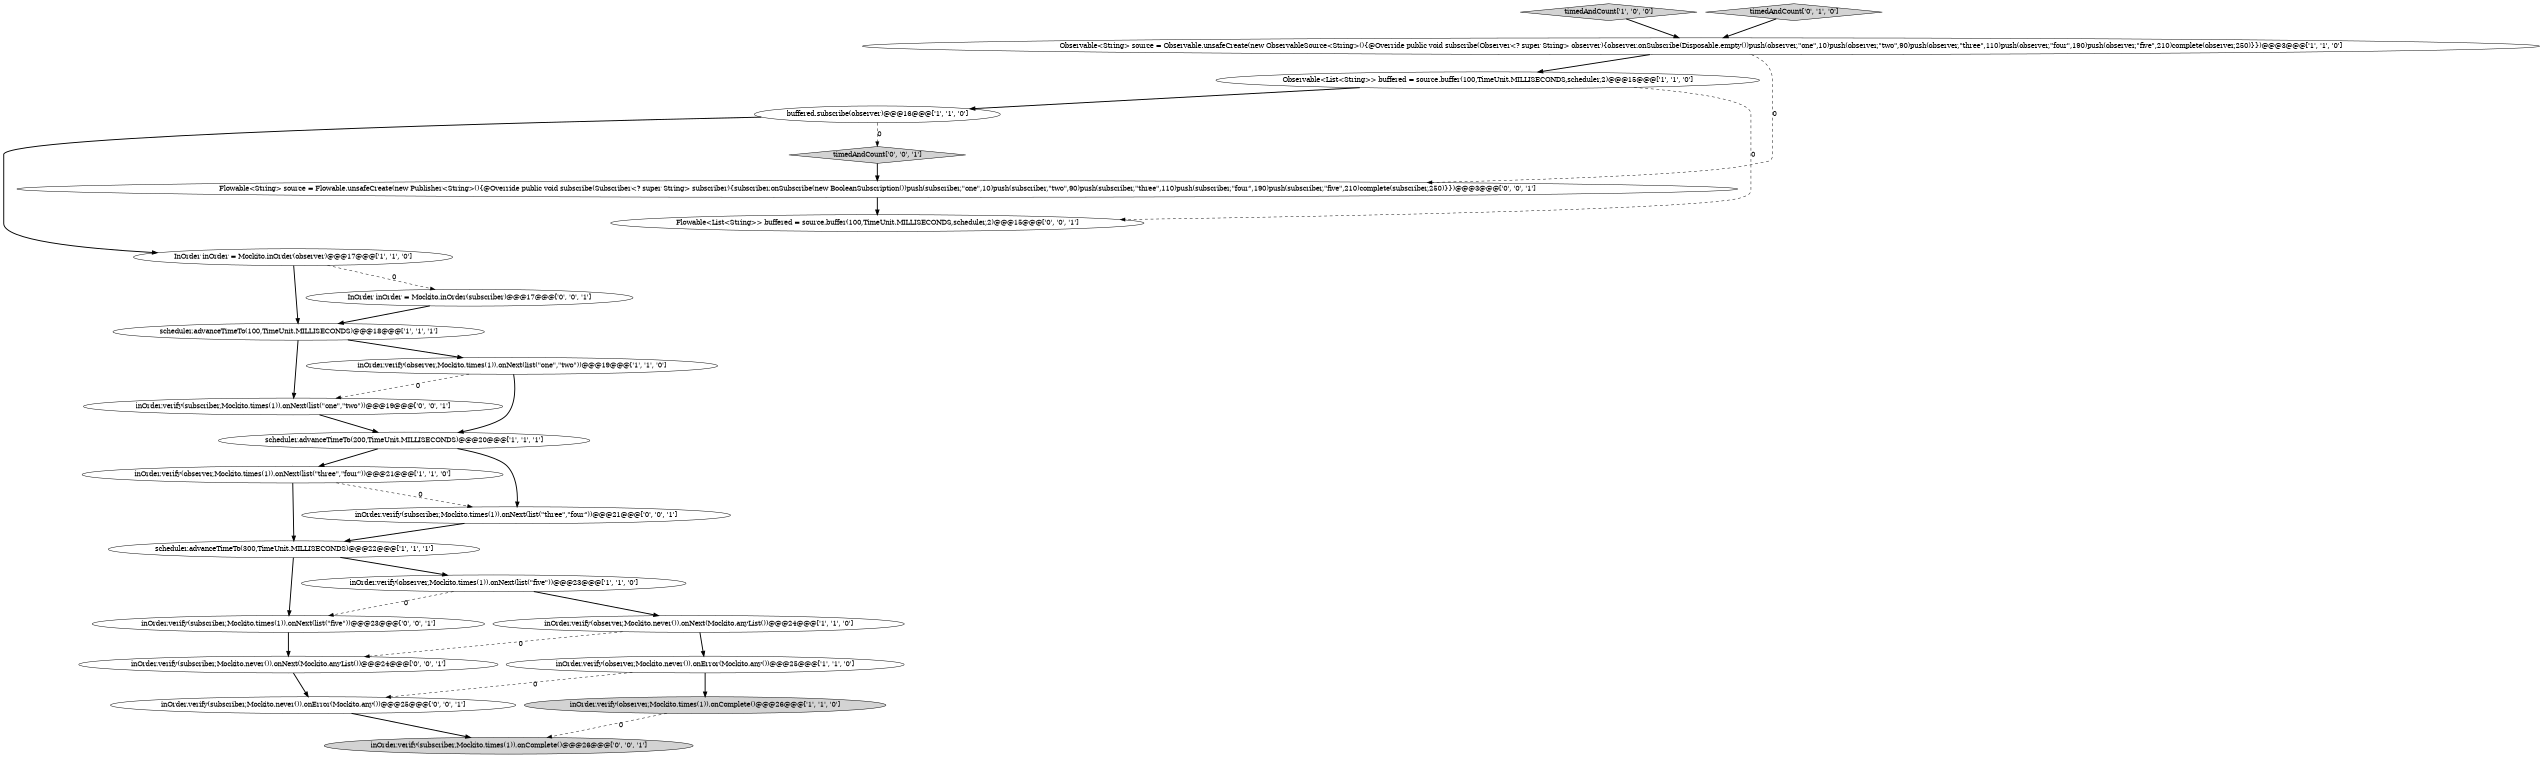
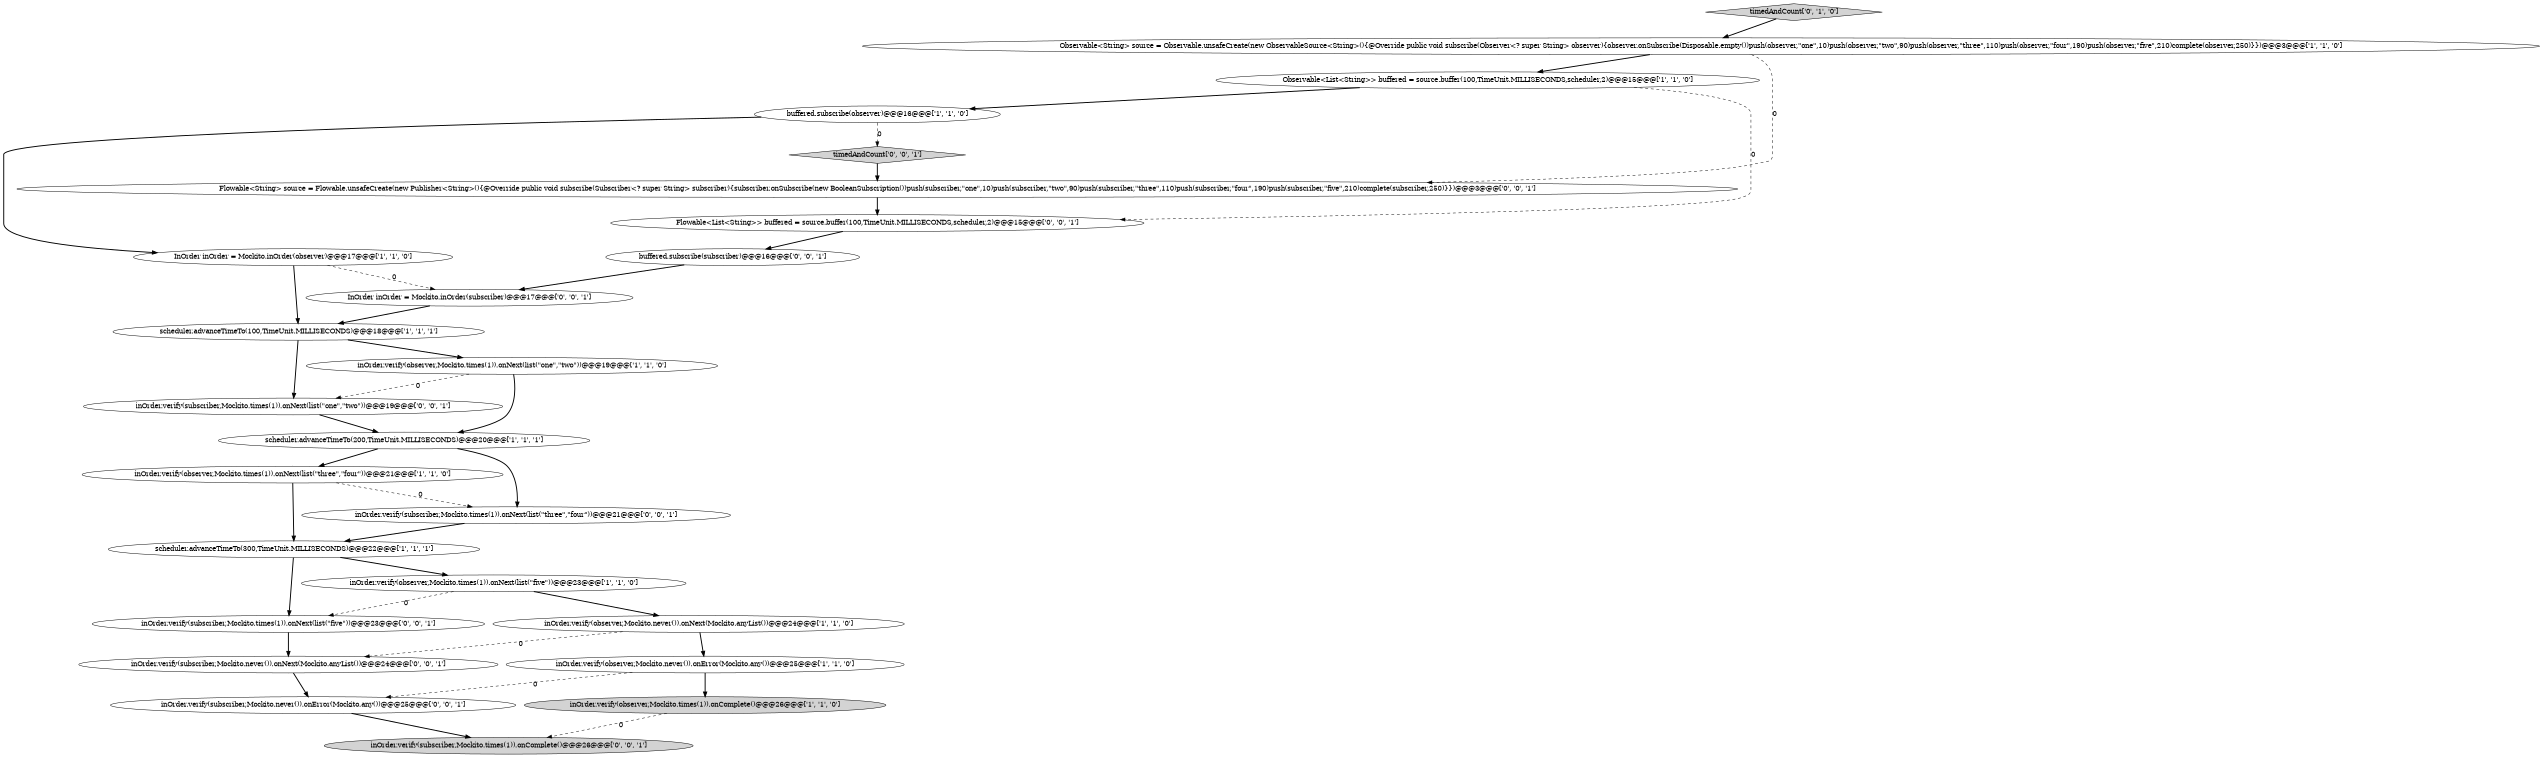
node "timedAndCount['1', '0', '0']": removed
node "buffered.subscribe(subscriber)@@@16@@@['0', '0', '1']": added
